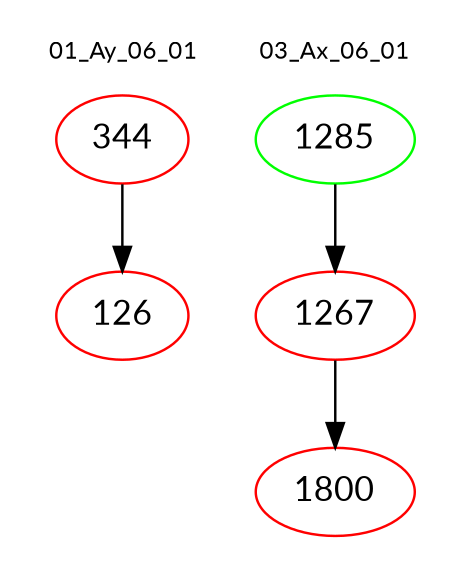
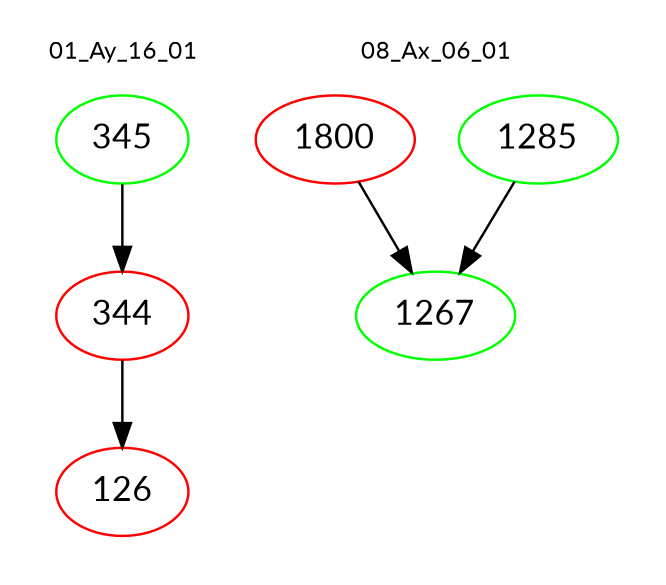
cluster "01_Ay_06_01": label "01_Ay_06_01" -> "01_Ay_16_01"
cluster "03_Ax_06_01": label "03_Ax_06_01" -> "08_Ax_06_01"
node "345": added
node "1267": color red -> green
edge "1267" -> "1800": reversed
